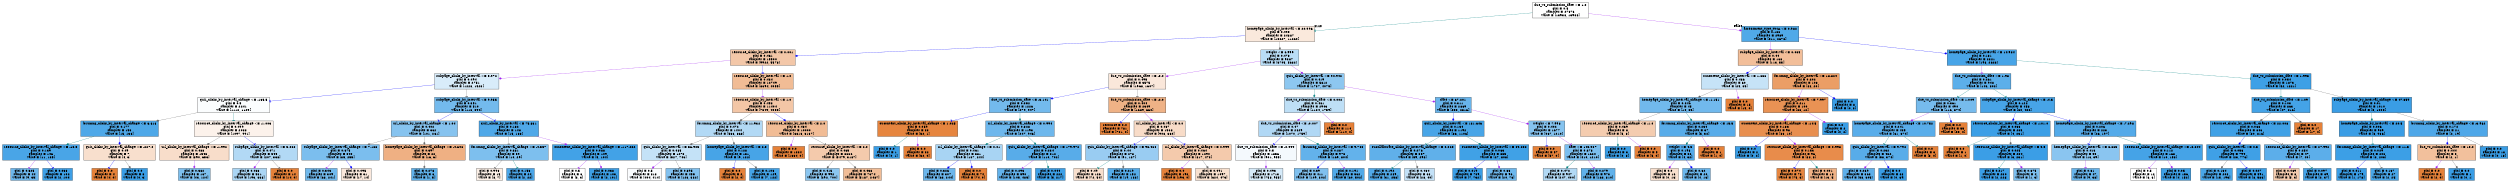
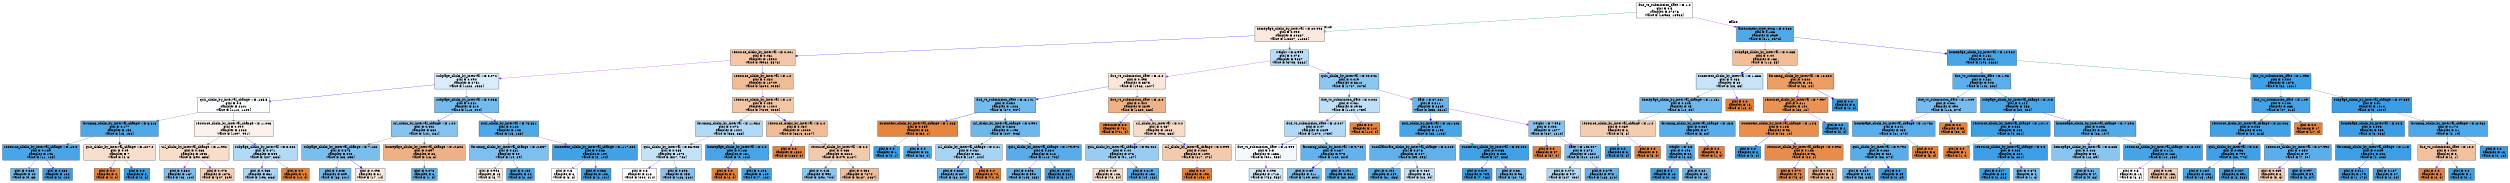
node "gini = 0.0 samples = 17 value = [17, 0]": label "gini = 0.0 samples = 17 value = [17, 0]" -> "gini = 0.0 forumng = 17 value = [17, 0]"
node "gini = 0.0 samples = 32 value = [32, 0]": fillcolor #e58139ff -> #399de5e1
node "gini = 0.473 samples = 1376 value = [847, 529]": added
node "gini = 0.491 samples = 1097 value = [624, 473]": removed
node "gini = 0.0 samples = 16 value = [0, 16]": fillcolor #e5813940 -> #399de5ff
node "gini = 0.0 samples = 68 value = [0, 69]": label "gini = 0.0 samples = 68 value = [0, 69]" -> "gini = 0.0 samples = 69 value = [0, 69]"
node "gini = 0.05 samples = 156 value = [4, 152]": fillcolor #399de5f8 -> #e5813966
